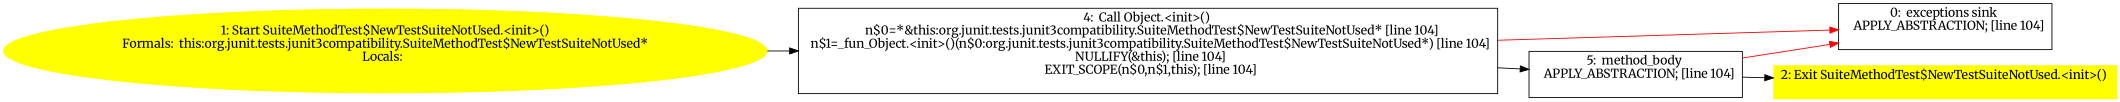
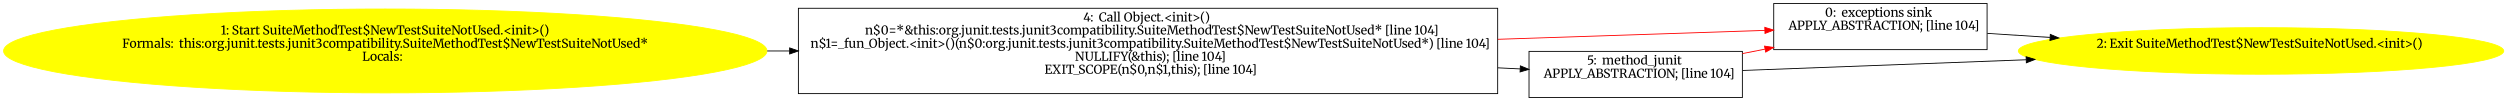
edge "0:  exceptions sink APPLY_ABSTRACTION; [line 104]" -> "2: Exit SuiteMethodTest$NewTestSuiteNotUsed.<init>()": added
node "5:  method_body APPLY_ABSTRACTION; [line 104]": label "5:  method_body APPLY_ABSTRACTION; [line 104]" -> "5:  method_junit APPLY_ABSTRACTION; [line 104]"
node "2: Exit SuiteMethodTest$NewTestSuiteNotUsed.<init>()": shape box -> ellipse
